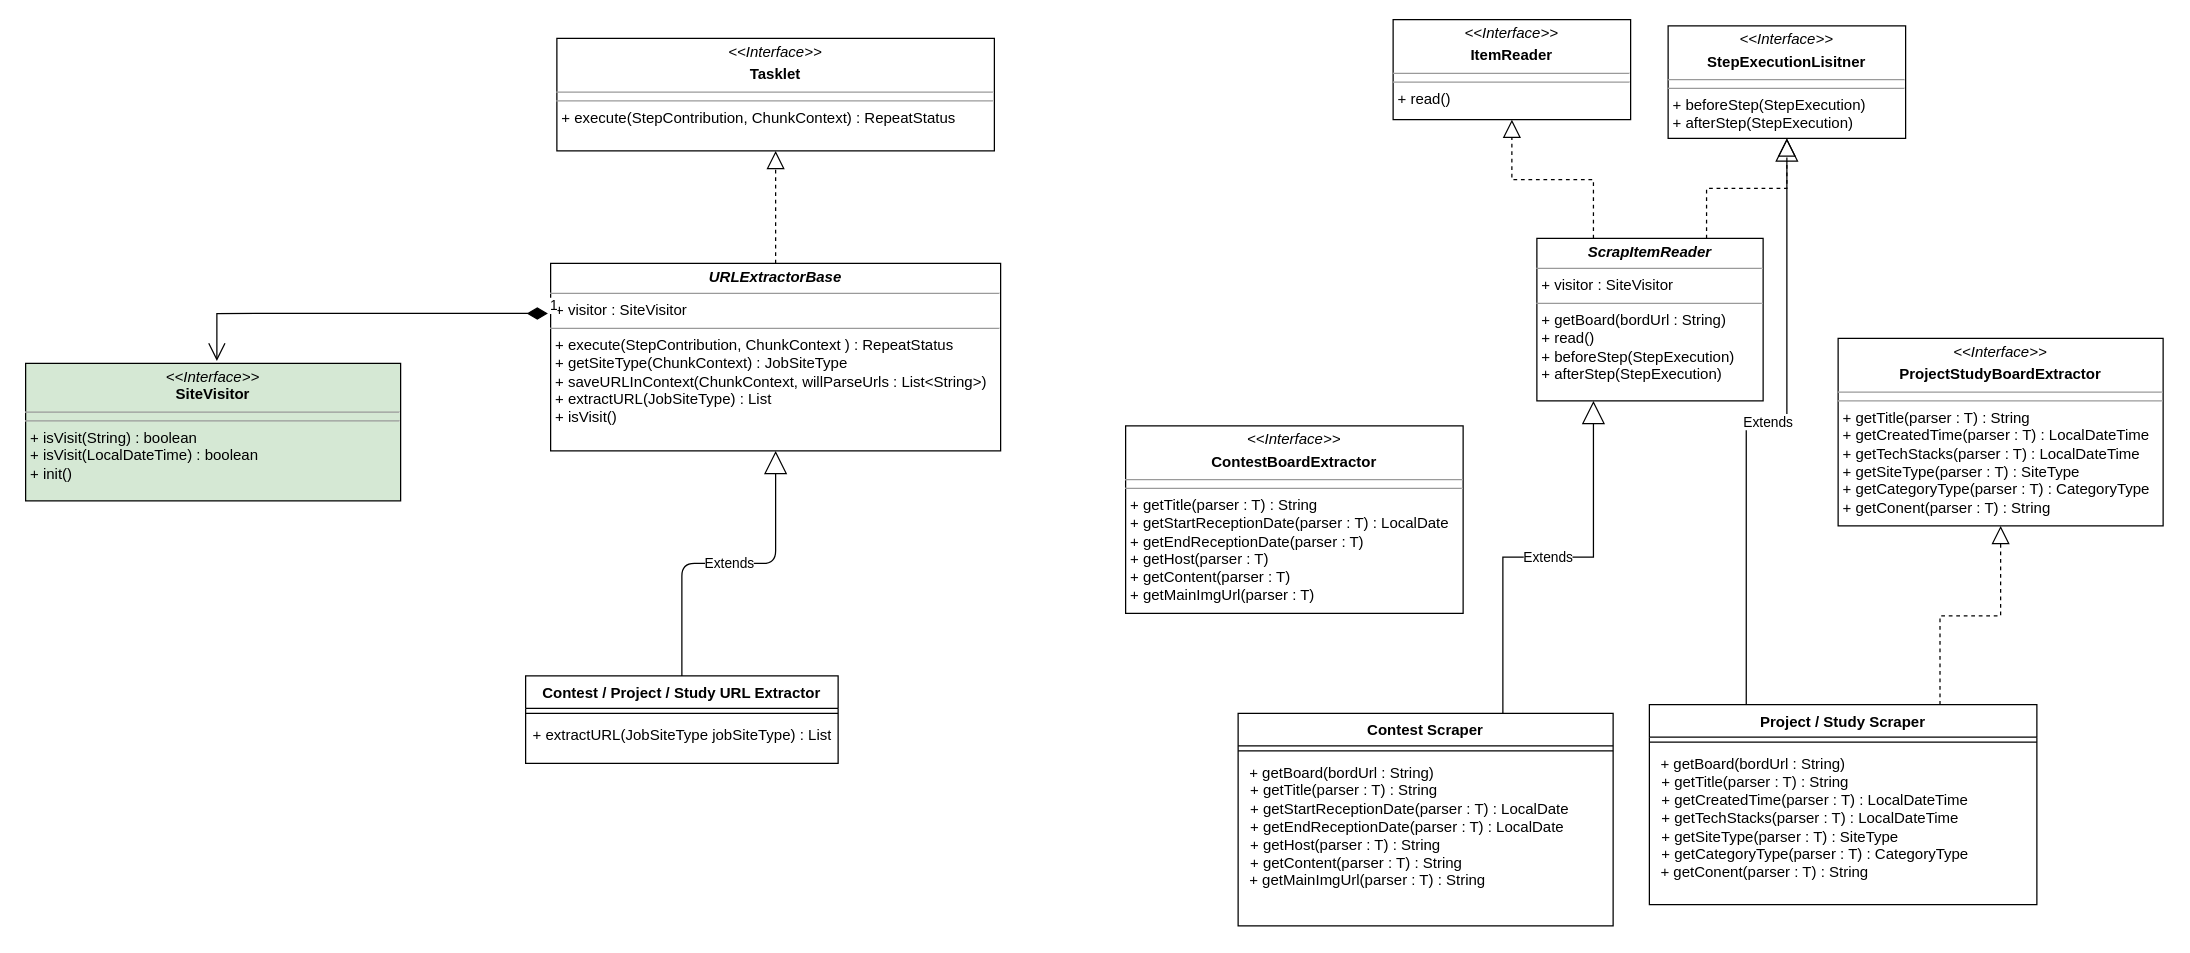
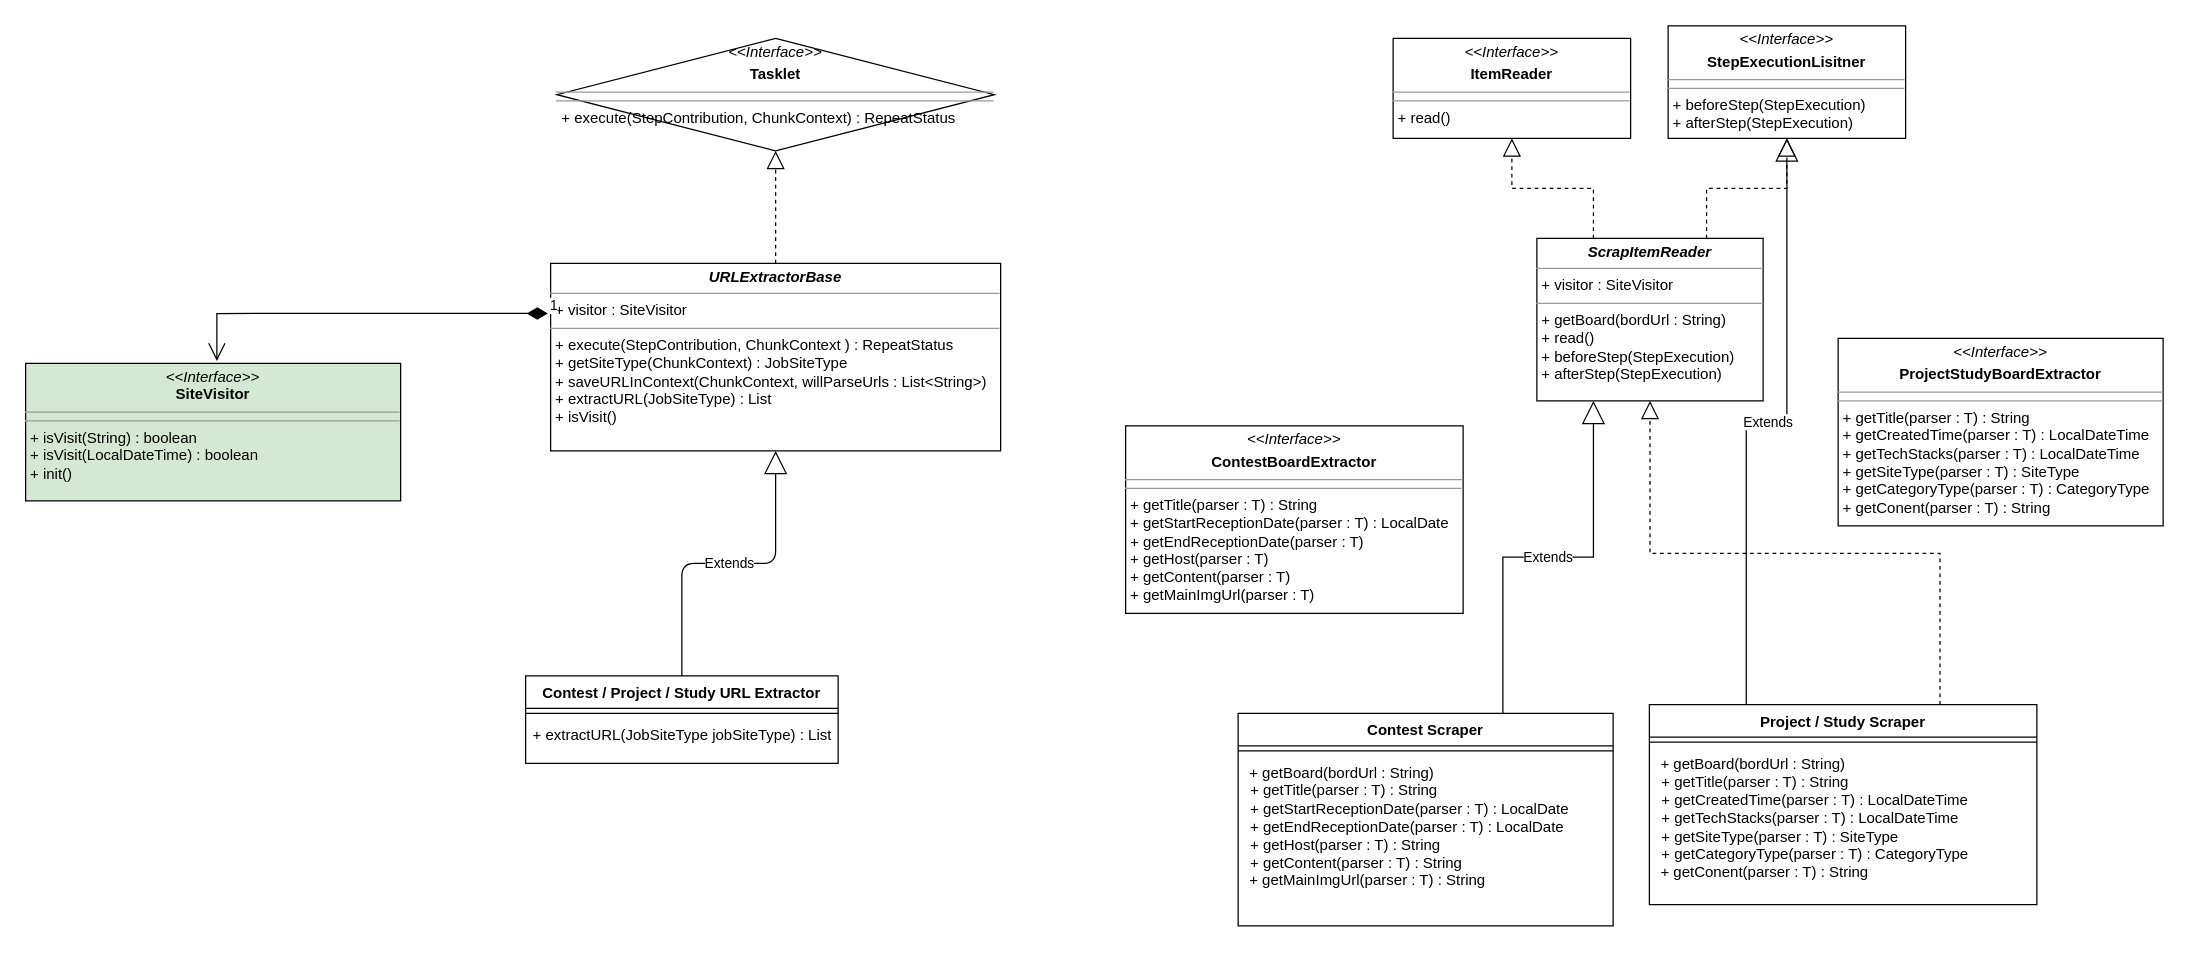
node "<<Interface>> ItemReader + read()": moved (1512, 69) -> (1512, 88)
node "<<Interface>> Tasklet + execute(StepContribution, ChunkContext) : RepeatStatus": shape rectangle -> diamond
edge "Project / Study Scraper" -> "<<Interface>> ProjectStudyBoardExtractor + getTitle(parser : T) : String + getCreatedTime(parser : T) : LocalDateTime + getTechStacks(parser : T) : LocalDateTime + getSiteType(parser : T) : SiteType + getCategoryType(parser : T) : CategoryType + getConent(parser : T) : String": now "Project / Study Scraper" -> "ScrapItemReader + visitor : SiteVisitor + getBoard(bordUrl : String) + read() + beforeStep(StepExecution) + afterStep(StepExecution)"
